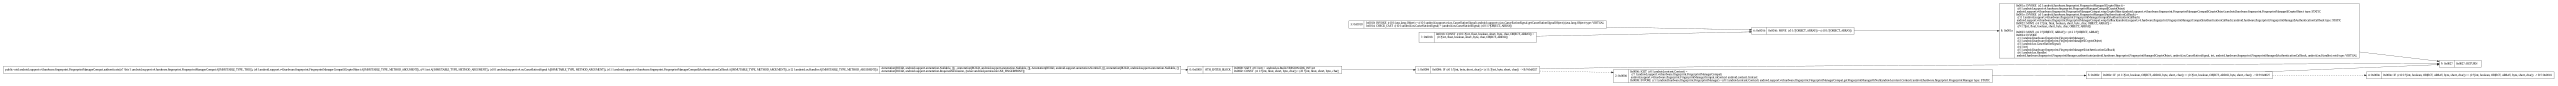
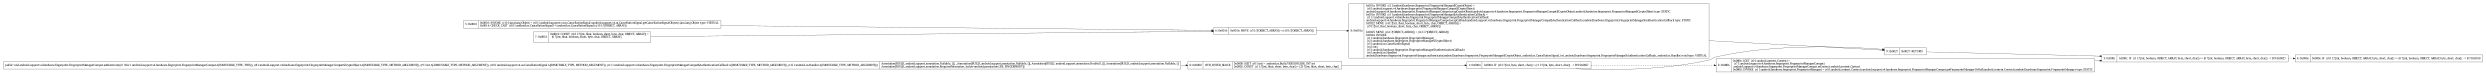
edge "3: 0x000c" -> "9: 0x0027": reversed
